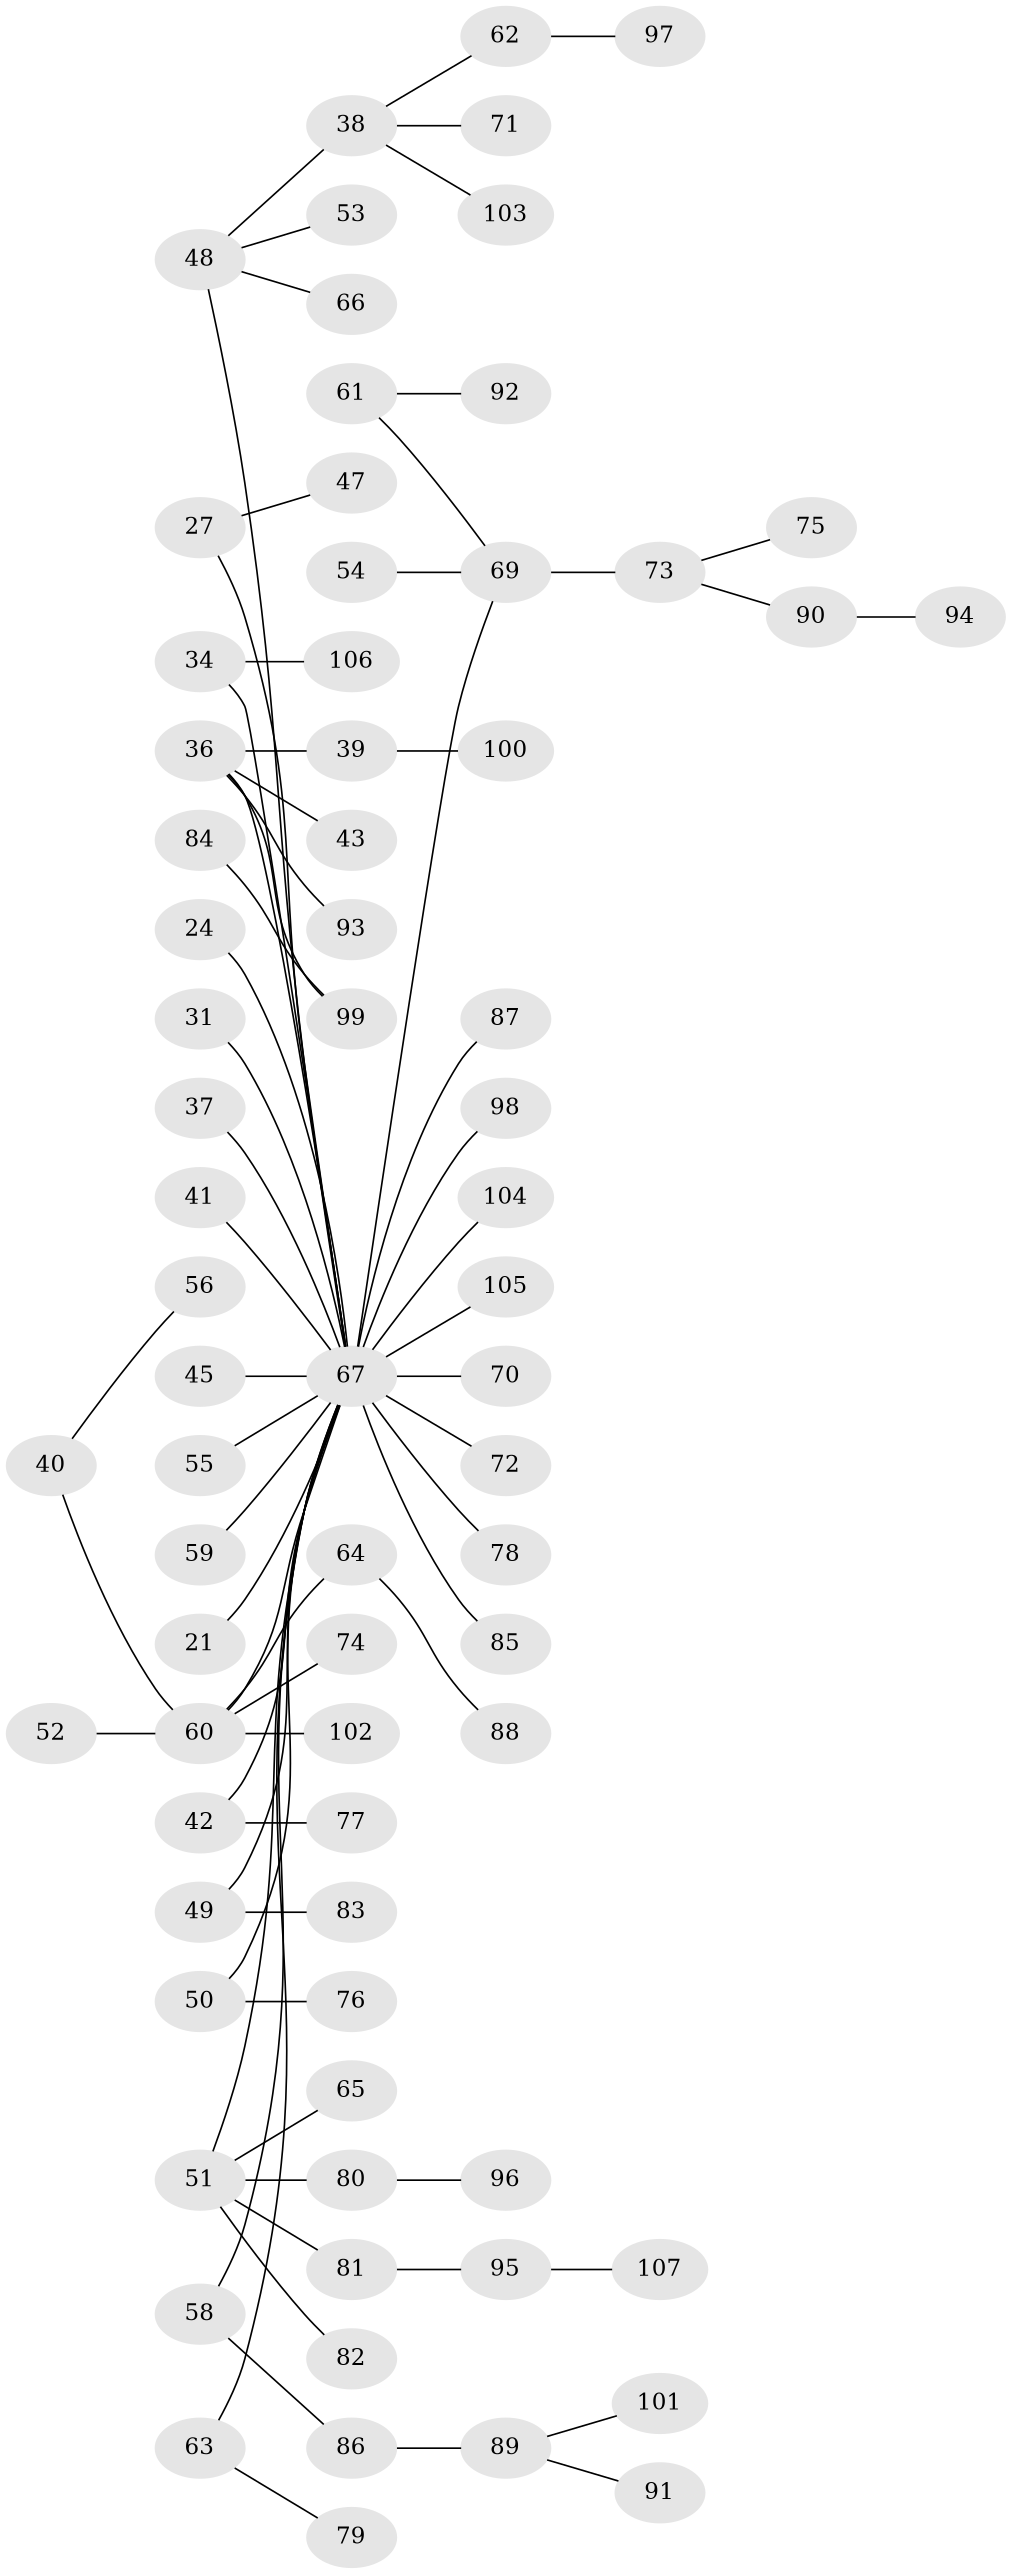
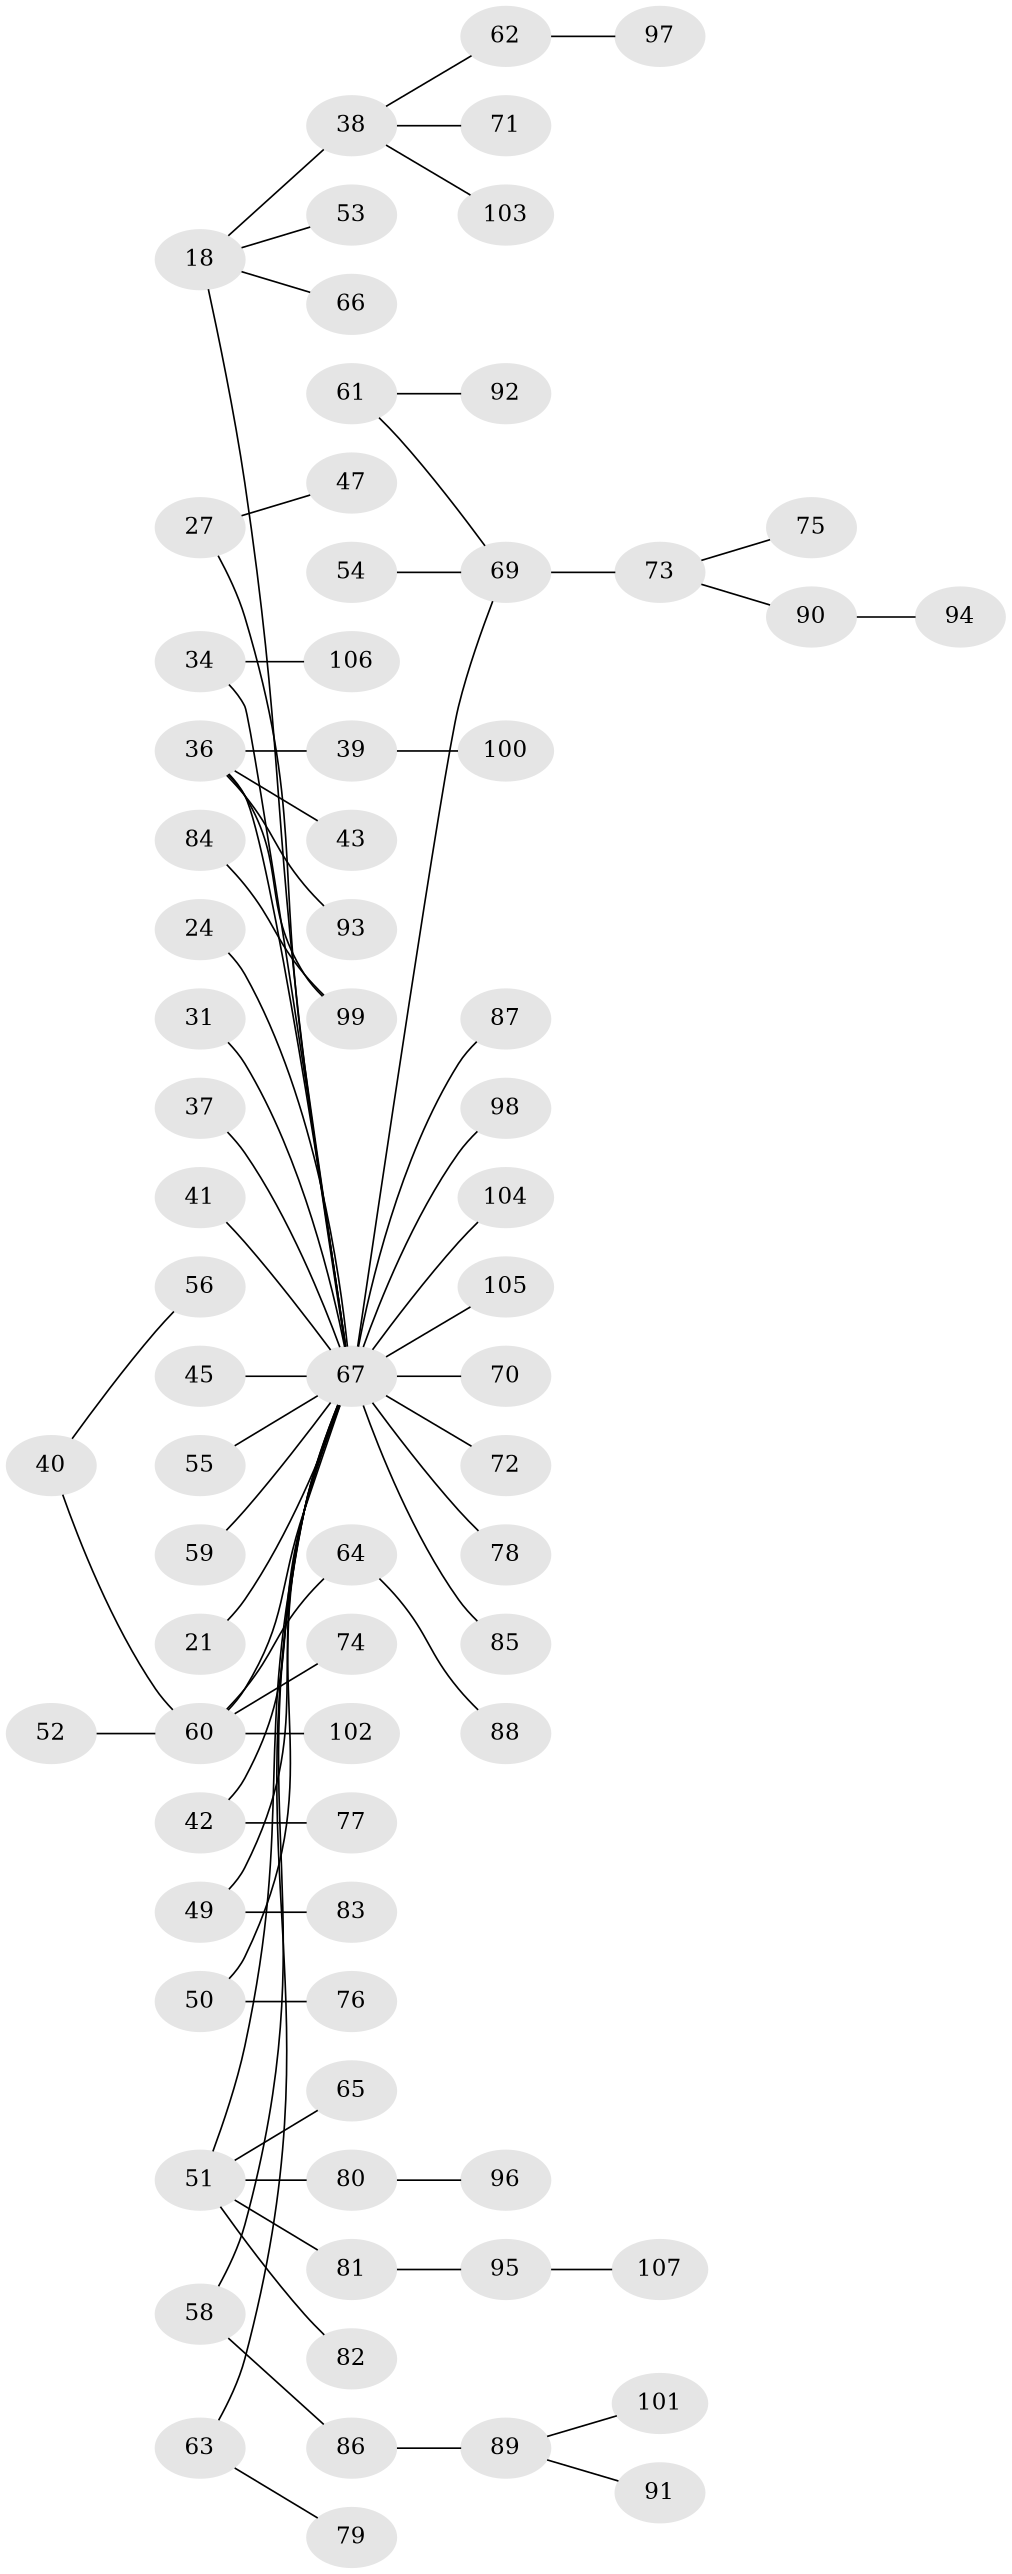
node "48": label "48" -> "18"
